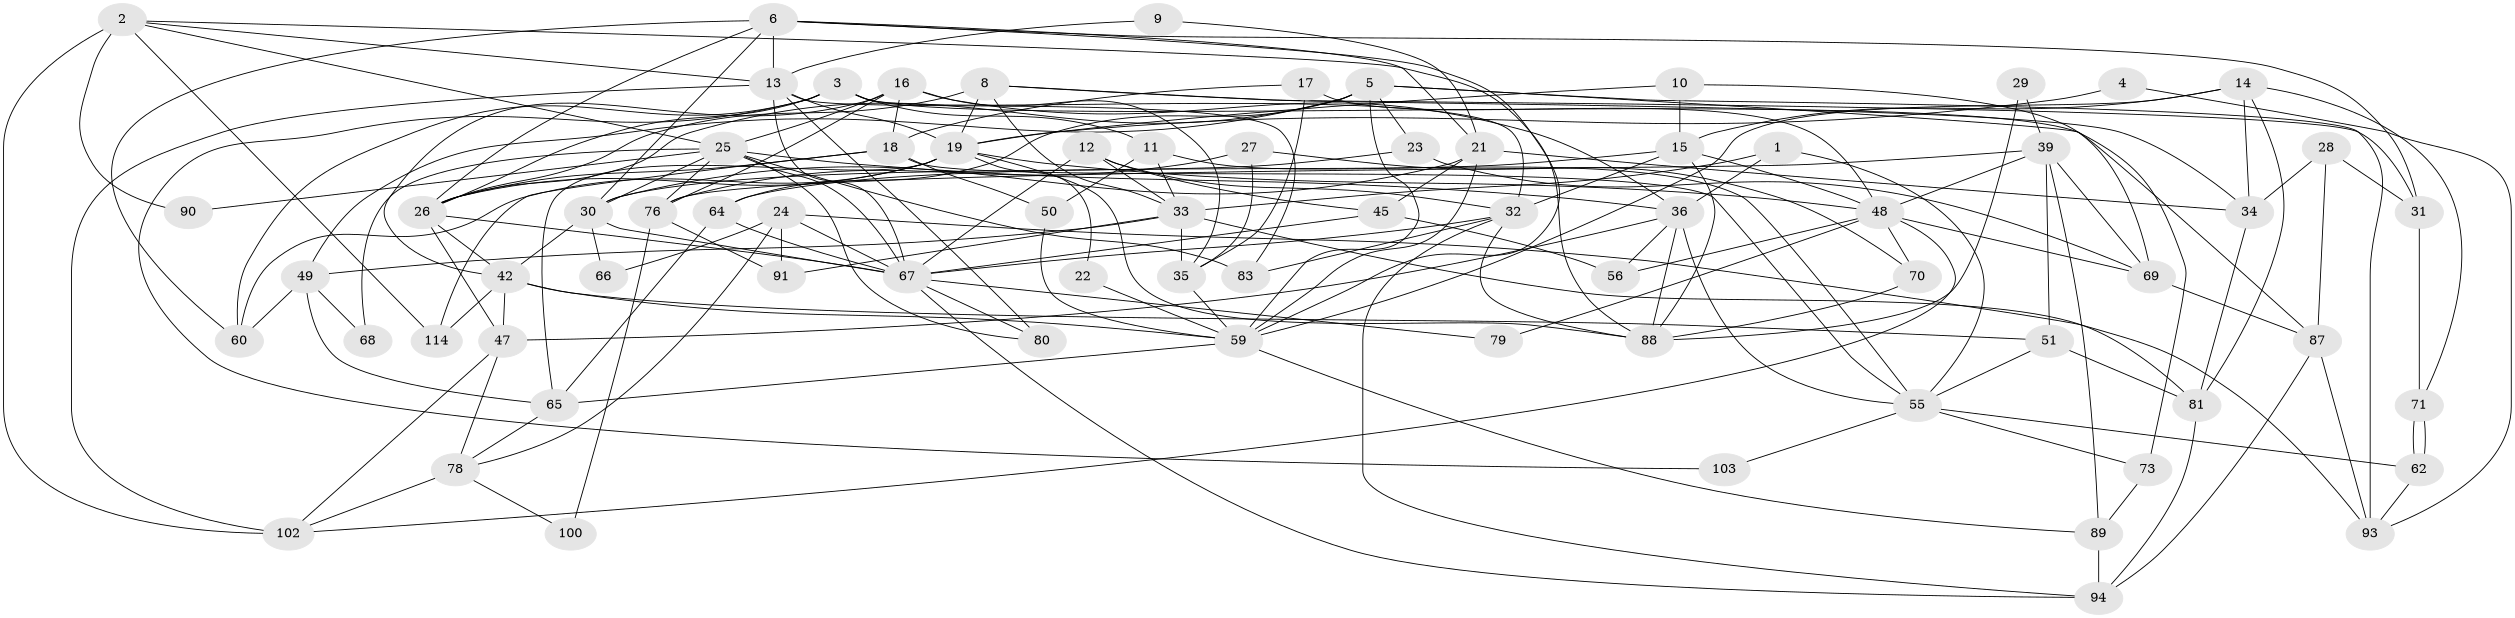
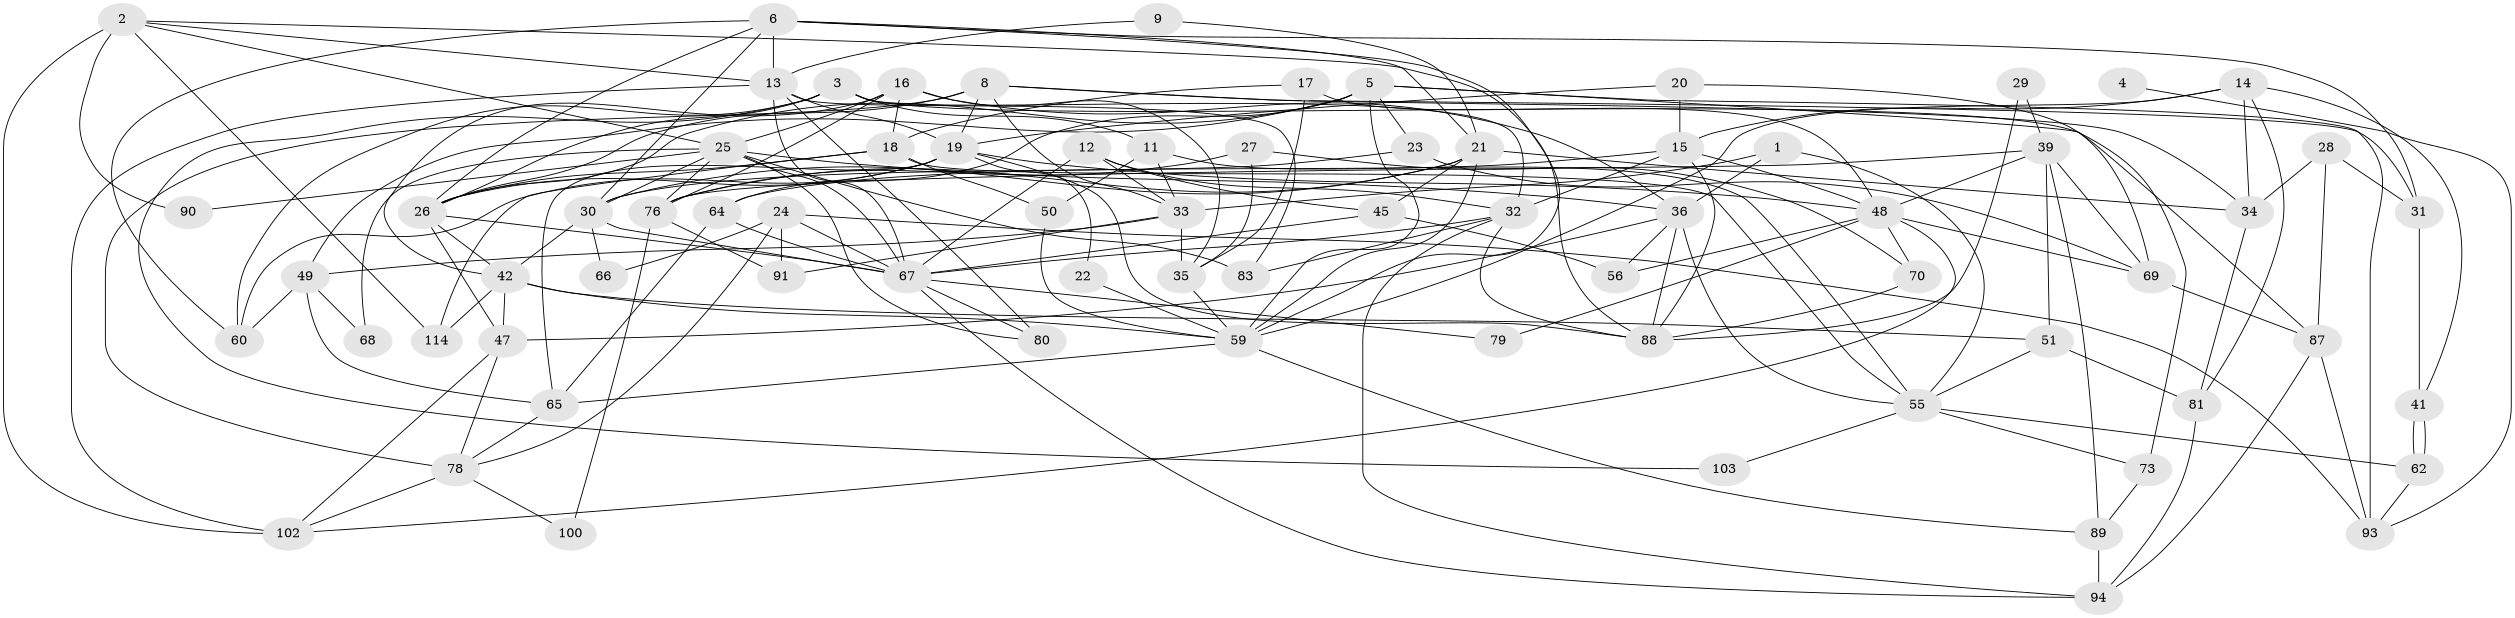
node "10": label "10" -> "20"
edge "4" -- "19": removed
edge "8" -- "78": added
edge "21" -- "76": added
edge "33" -- "81": removed
node "71": label "71" -> "41"
